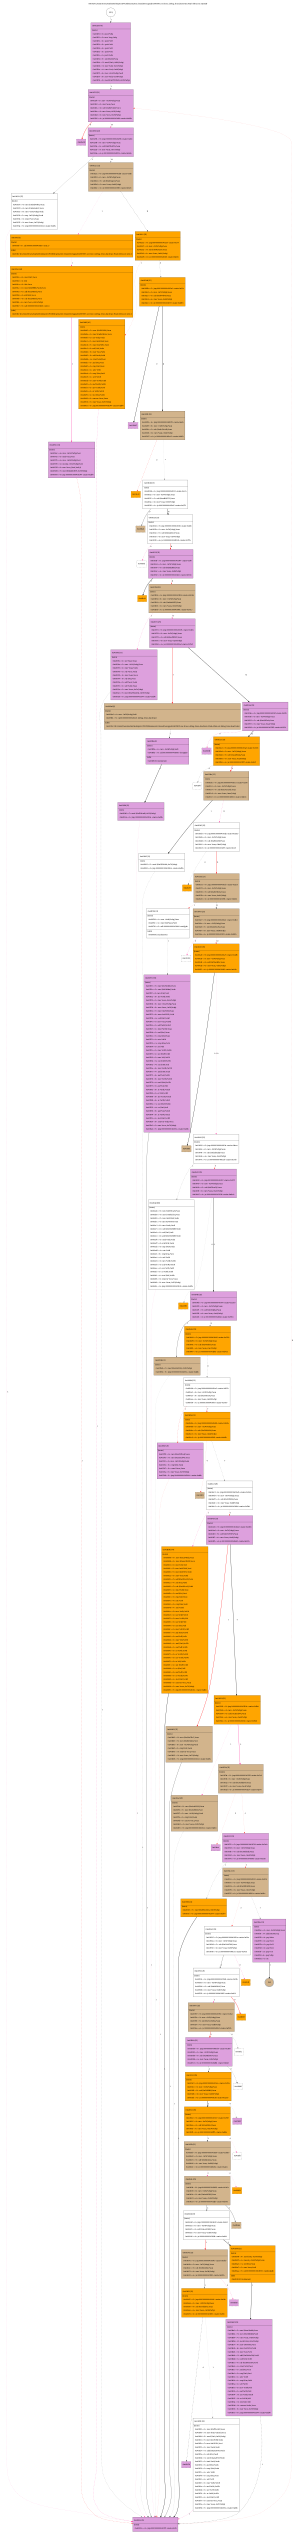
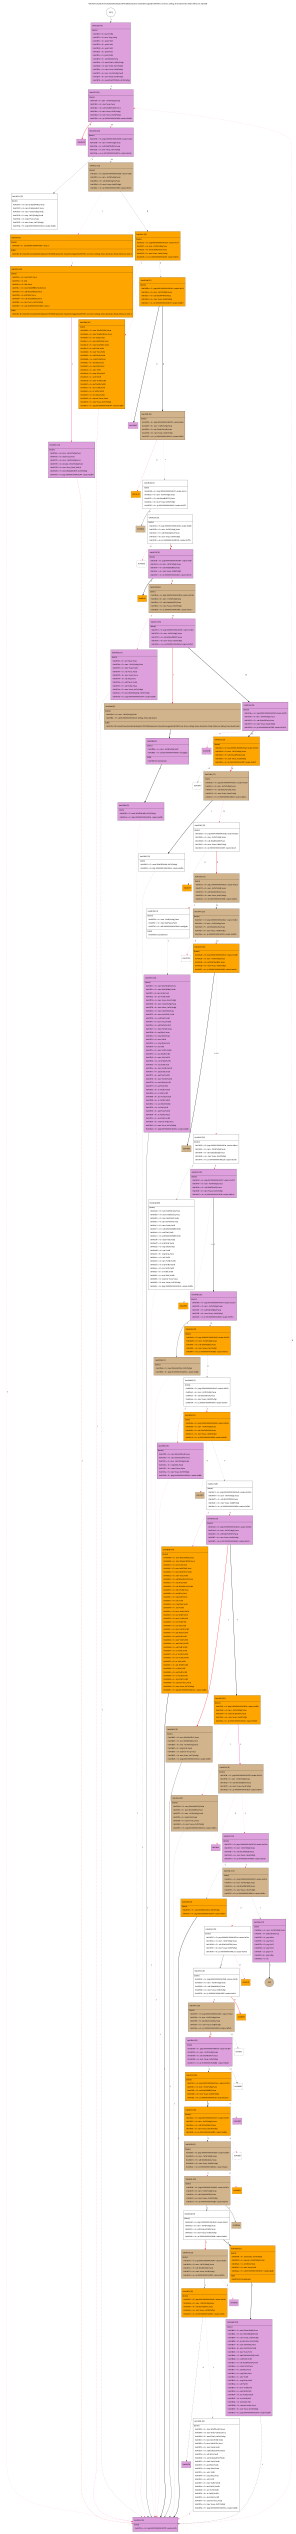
edge "0x40130d [25]" -> "0x401326 [25]": removed, label "14"
edge "0x4019ad [9]" -> "0x4019b6 [9]": style dashed -> bold
